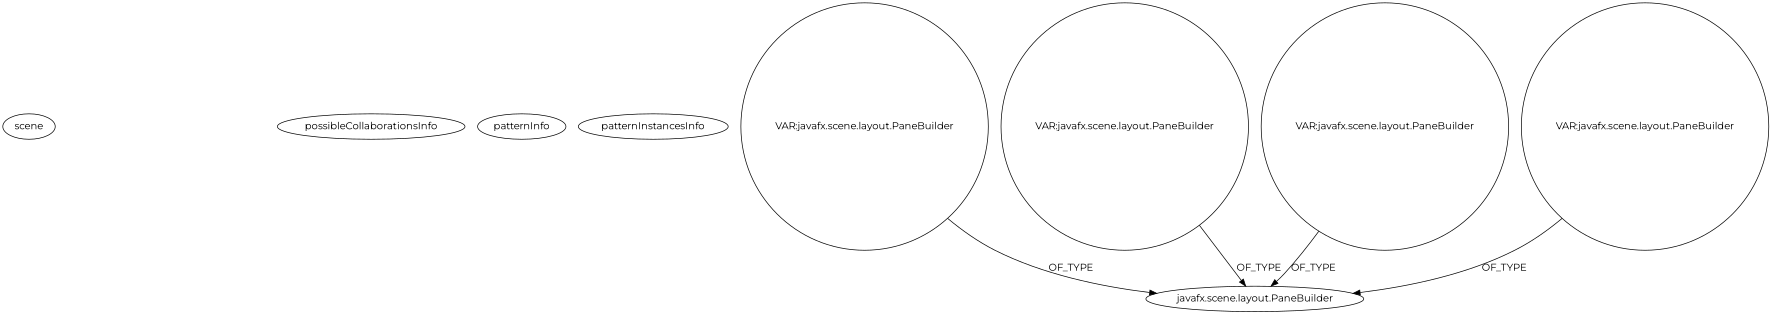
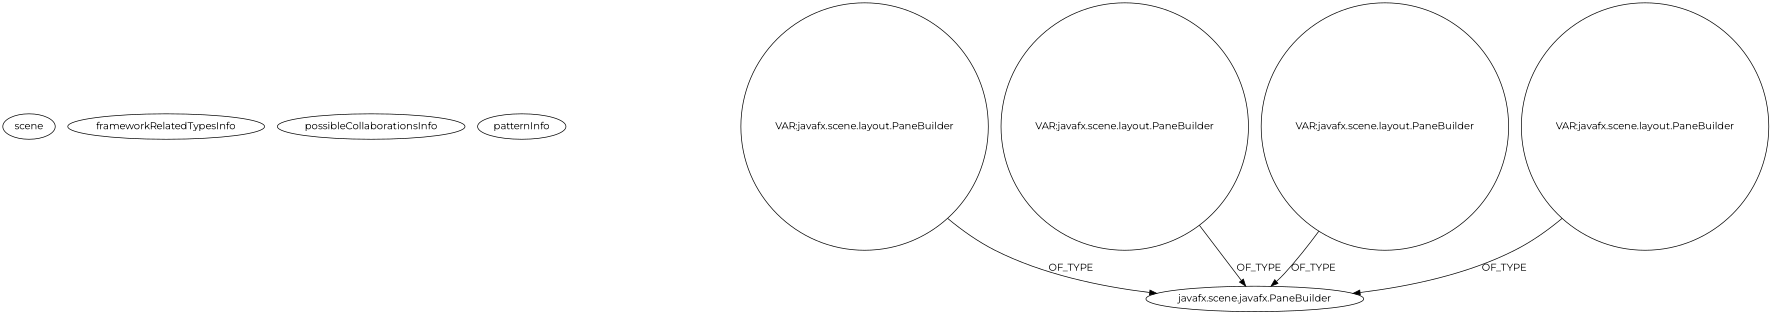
node "frameworkRelatedTypesInfo": added
node "patternInstancesInfo": removed
node "javafx.scene.layout.PaneBuilder": label "javafx.scene.layout.PaneBuilder" -> "javafx.scene.javafx.PaneBuilder"
